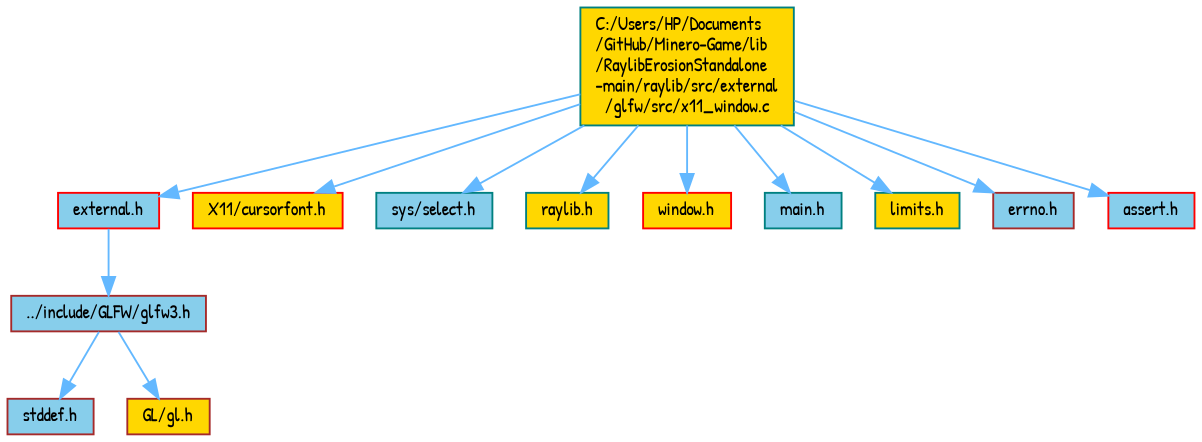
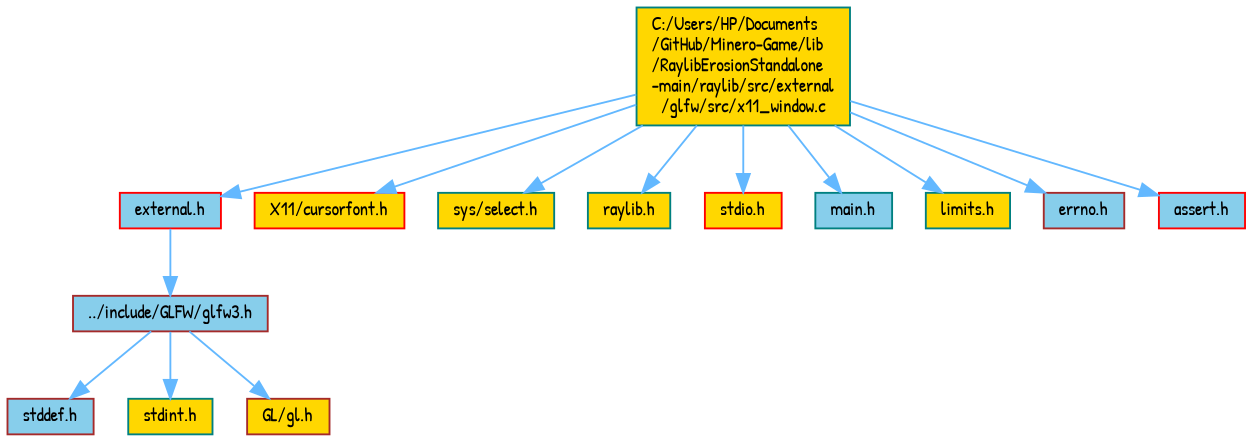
node "sys/select.h": fillcolor skyblue -> gold
node "window.h": label "window.h" -> "stdio.h"
node "stdint.h": added
